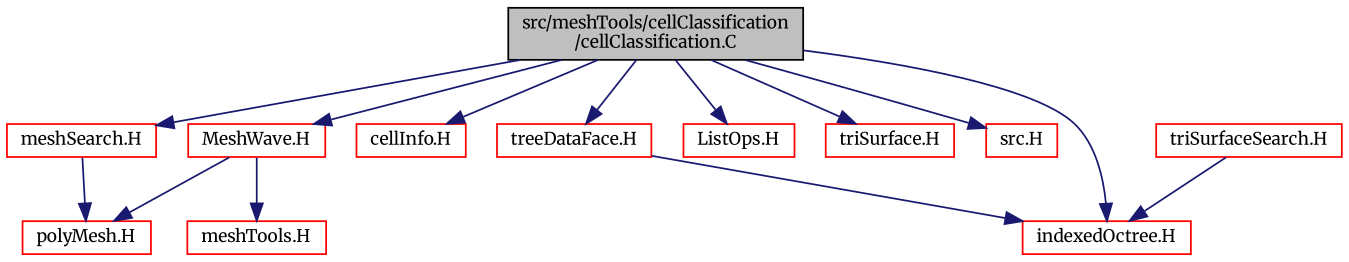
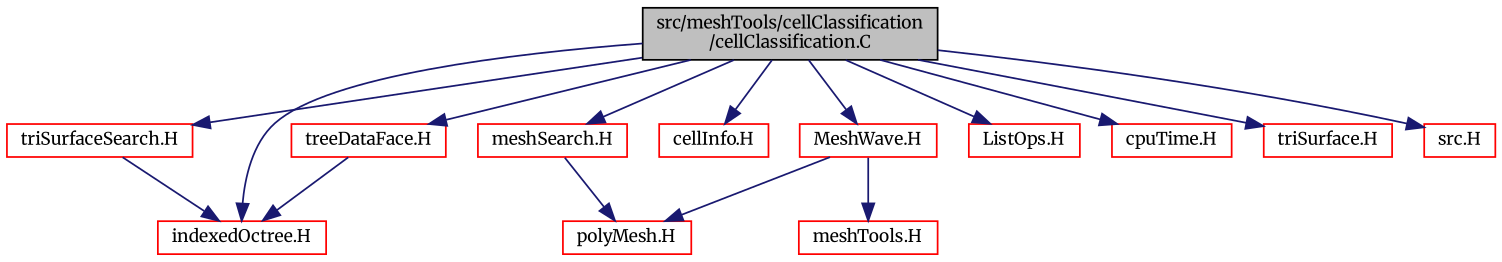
edge "src/meshTools/cellClassification /cellClassification.C" -> "triSurfaceSearch.H": added
node "cpuTime.H": added
